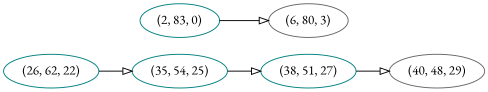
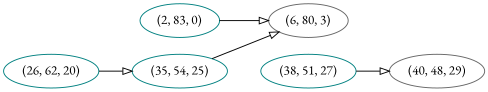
node "(26, 62, 22)": label "(26, 62, 22)" -> "(26, 62, 20)"
edge "(35, 54, 25)" -> "(38, 51, 27)": now "(35, 54, 25)" -> "(6, 80, 3)"
